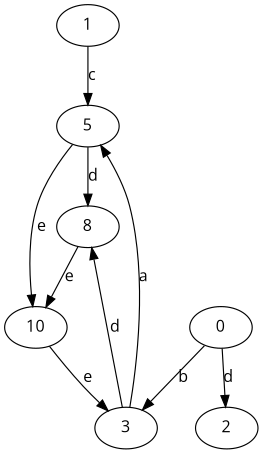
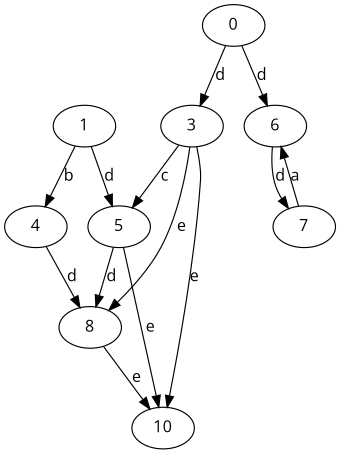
edge "1" -> "5": label "c" -> "d"
node "4": added
node "7": added
edge "3" -> "5": label "a" -> "c"
edge "3" -> "8": label "d" -> "e"
edge "10" -> "3": reversed
edge "0" -> "3": label "b" -> "d"
node "2": label "2" -> "6"
